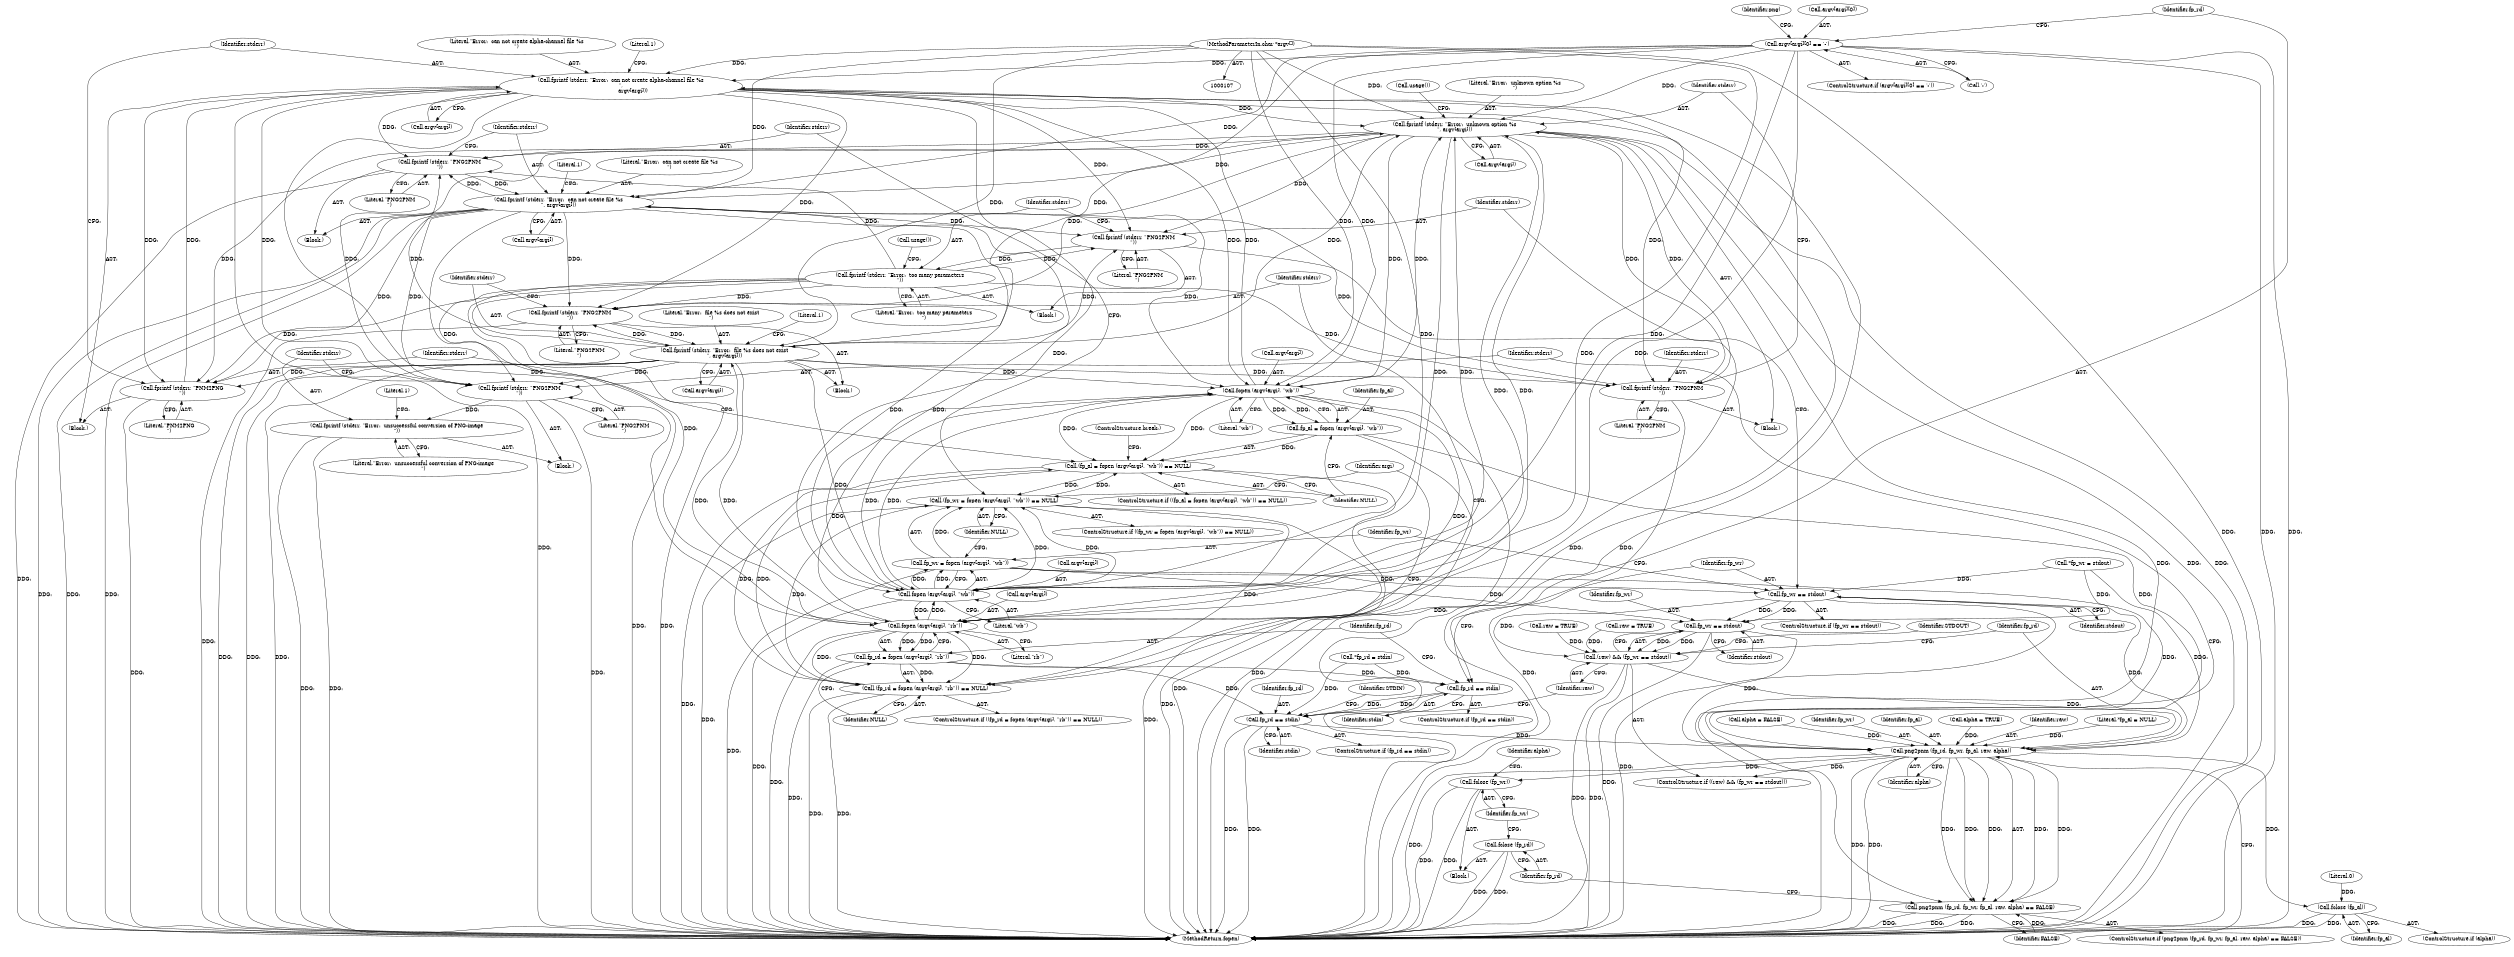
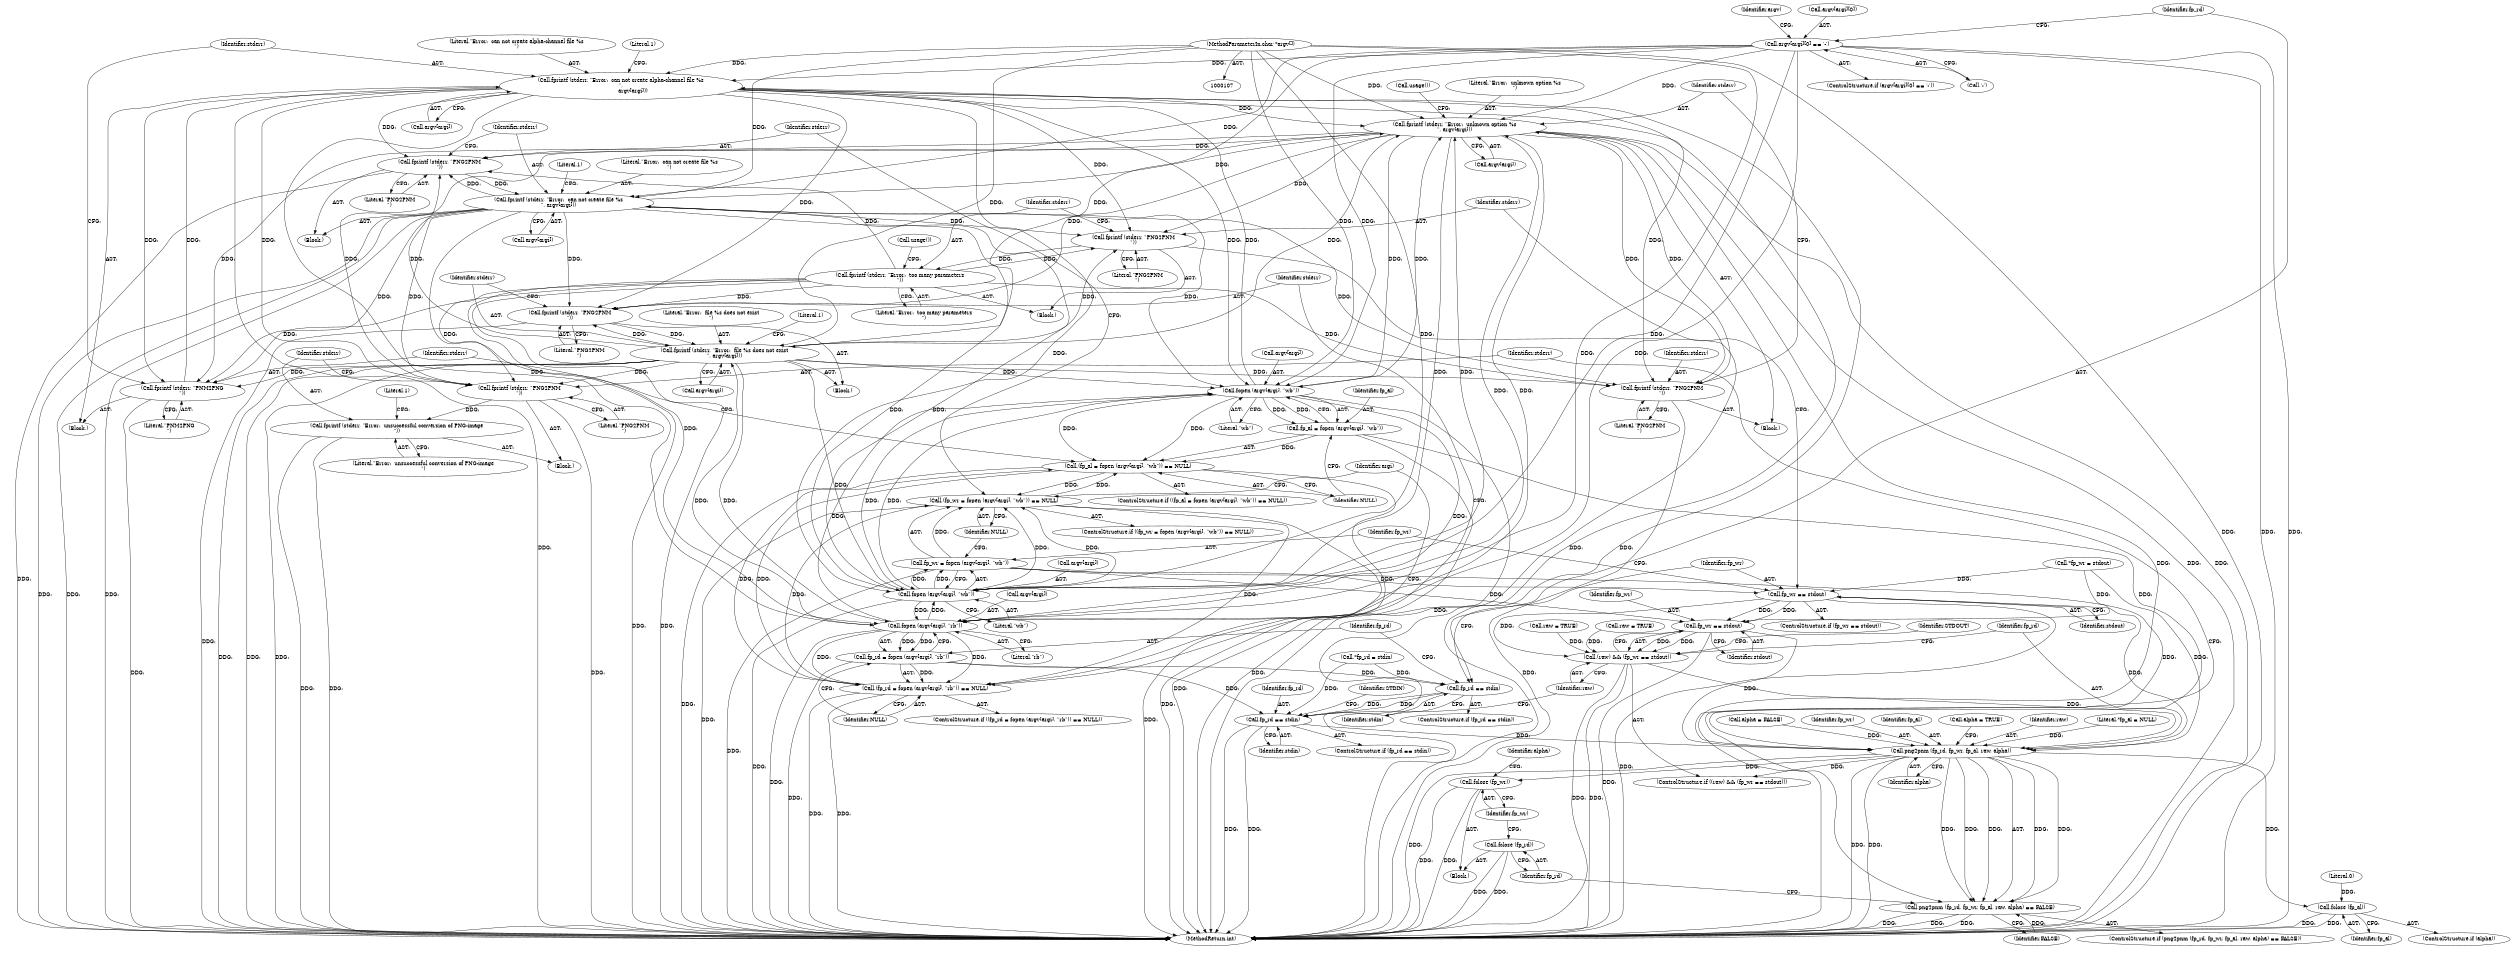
node "(Identifier,png)": label "(Identifier,png)" -> "(Identifier,argv)"
node "(ControlStructure,break;)": removed
edge "(Call,alpha = TRUE)" -> "(Call,png2pnm (fp_rd, fp_wr, fp_al, raw, alpha))": label "DDG: " -> "CFG: "
edge "(Identifier,FALSE)" -> "(Call,png2pnm (fp_rd, fp_wr, fp_al, raw, alpha))": removed, label "CFG:"
node "(MethodReturn,fopen)": label "(MethodReturn,fopen)" -> "(MethodReturn,int)"
